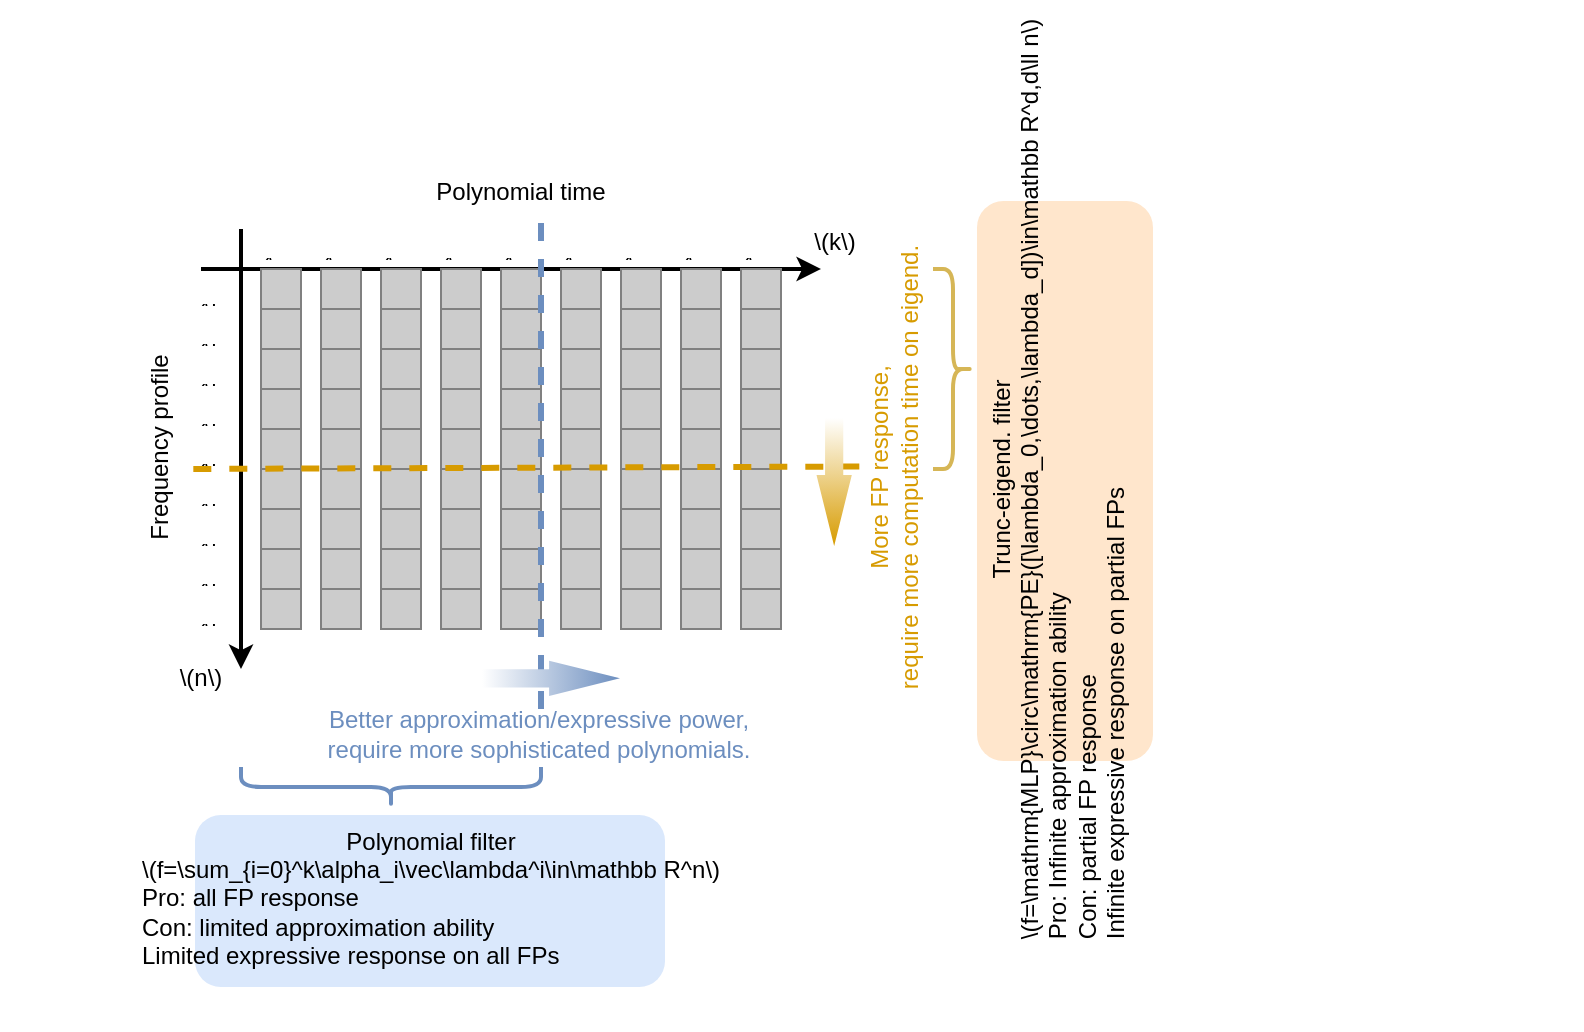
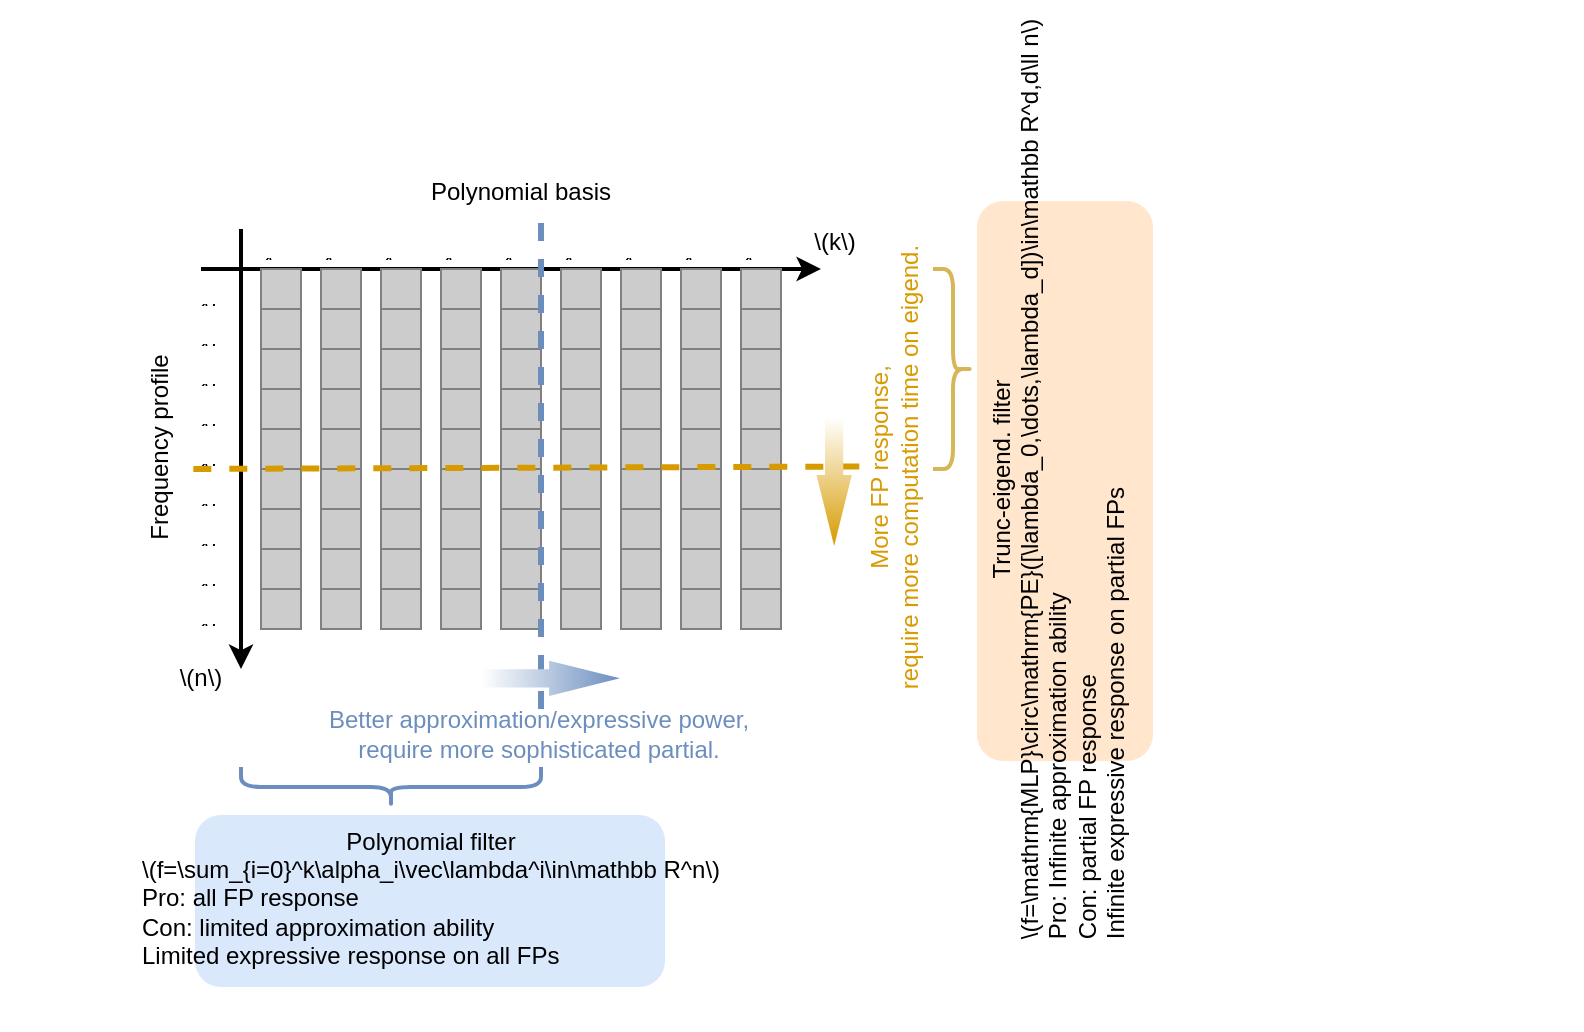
node "Polynomial time": label "Polynomial time" -> "Polynomial basis"
node "Better approximation/expressive power, require more sophisticated polynomials.": label "Better approximation/expressive power, require more sophisticated polynomials." -> "Better approximation/expressive power, require more sophisticated partial."
